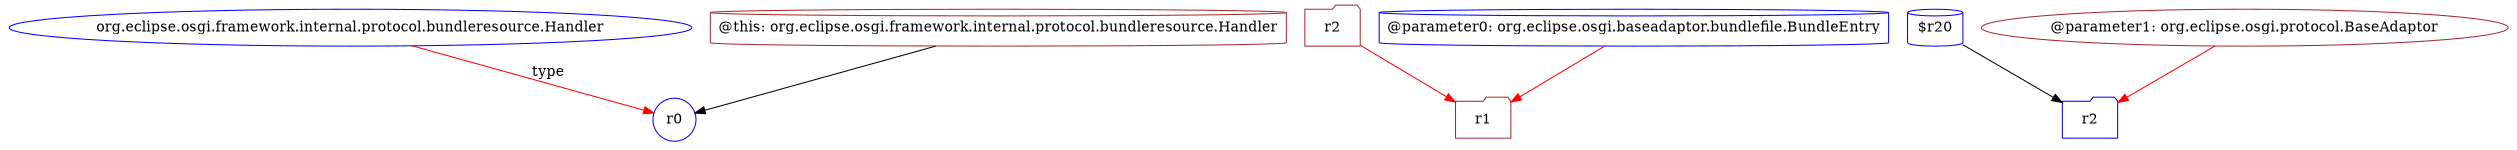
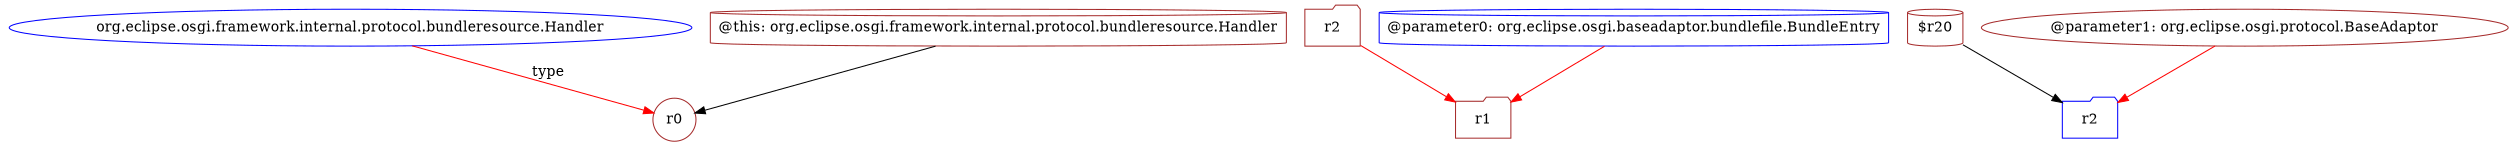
node "$r20": color blue -> brown
node "r0": color blue -> brown
